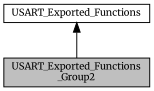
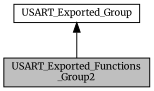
node "USART_Exported_Functions": label "USART_Exported_Functions" -> "USART_Exported_Group"
